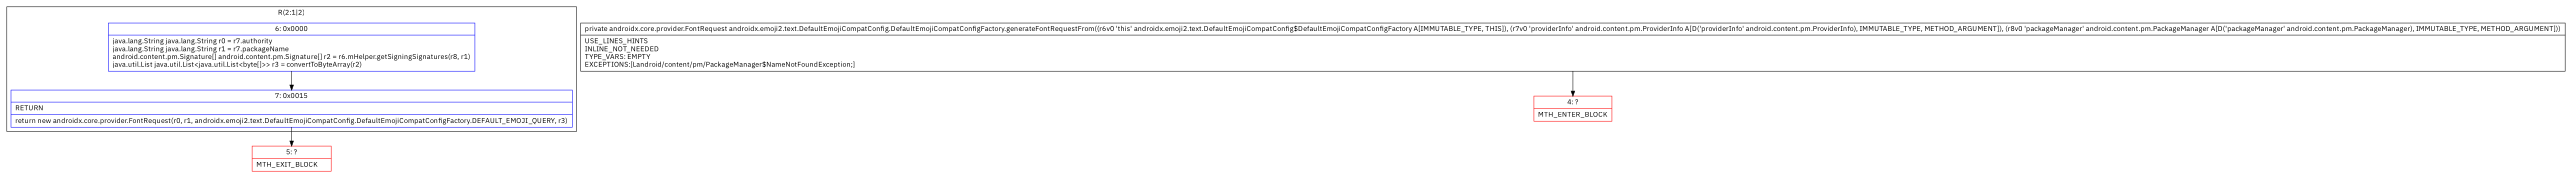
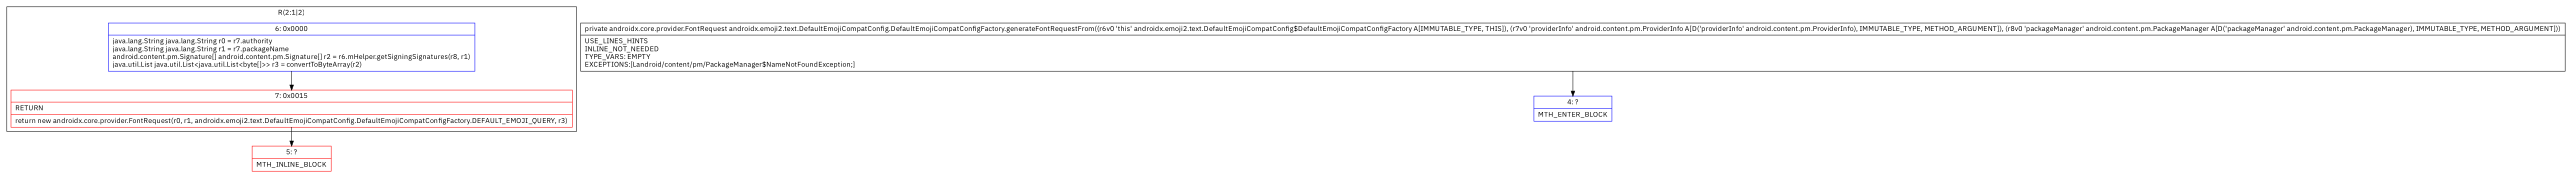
node "7: 0x0015": color blue -> red
node "4: ?": color red -> blue
node "5: ?": text "MTH_EXIT_BLOCK" -> "MTH_INLINE_BLOCK"
